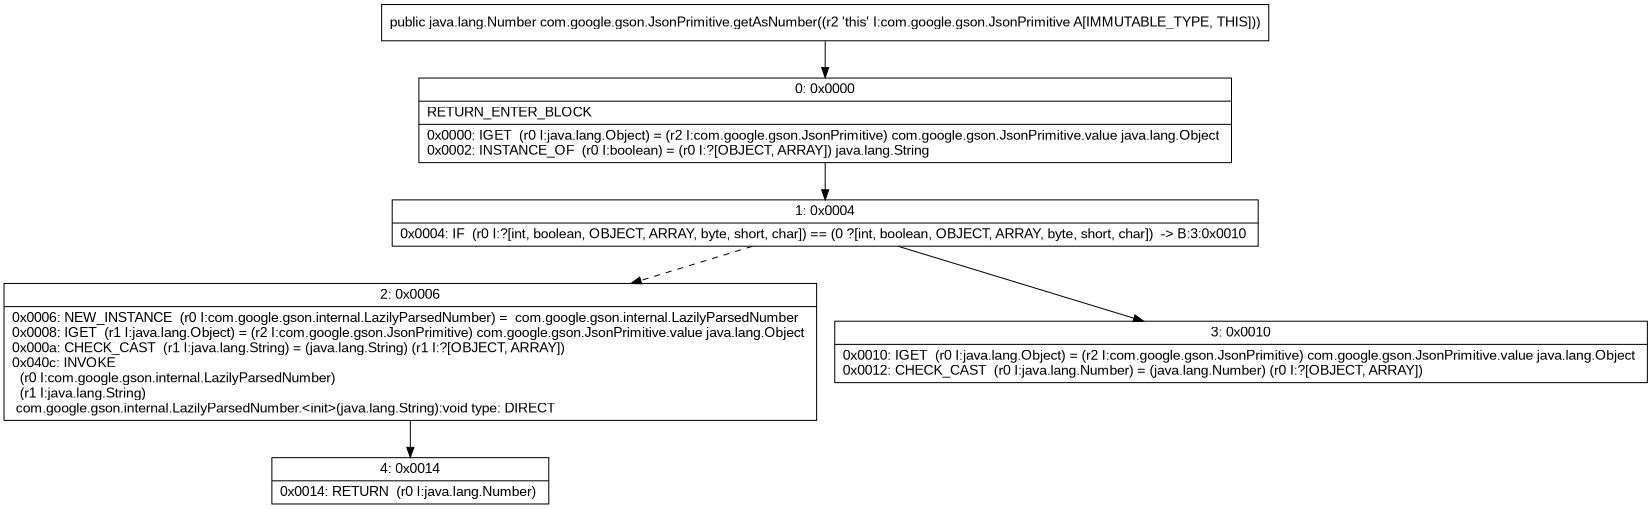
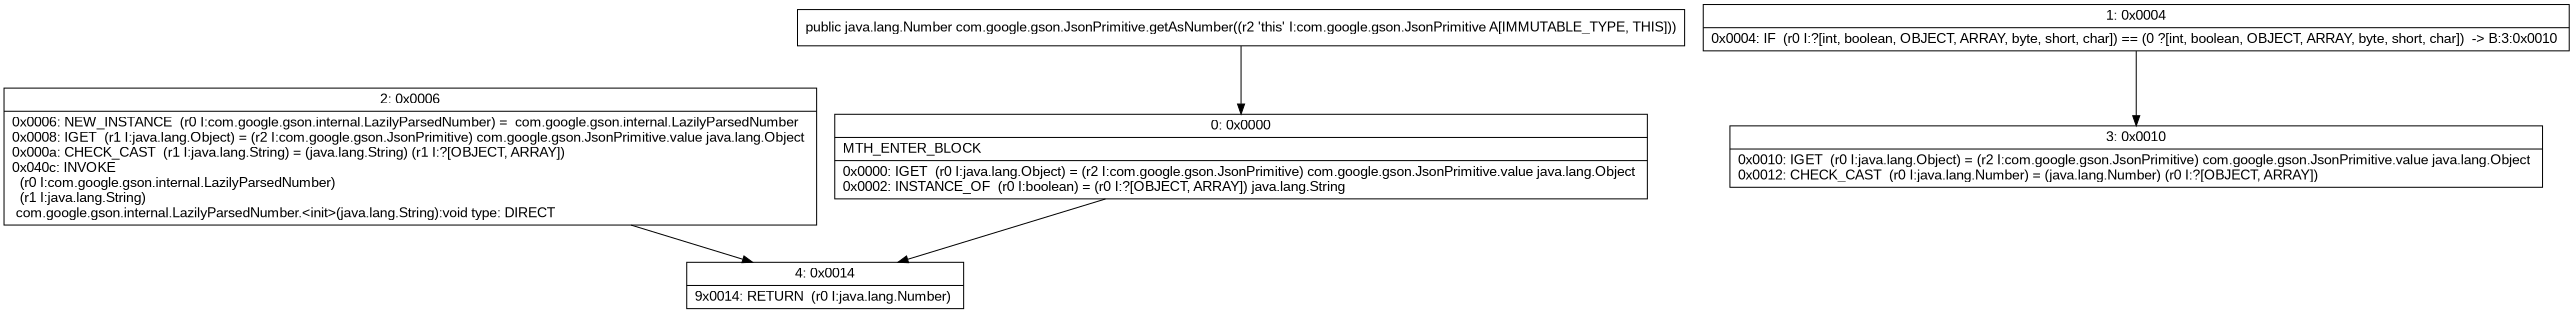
node "0: 0x0000": text "RETURN_ENTER_BLOCK" -> "MTH_ENTER_BLOCK"
edge "0: 0x0000" -> "1: 0x0004": now "0: 0x0000" -> "4: 0x0014"
edge "1: 0x0004" -> "2: 0x0006": removed
node "4: 0x0014": text "0x0014: RETURN  (r0 I:java.lang.Number)" -> "9x0014: RETURN  (r0 I:java.lang.Number)"
